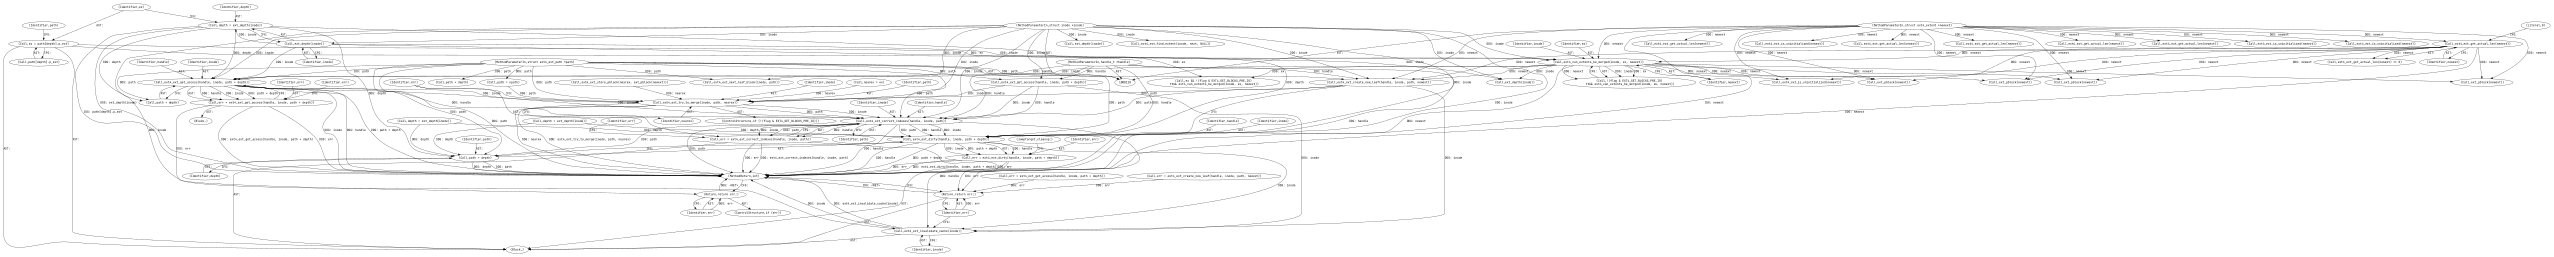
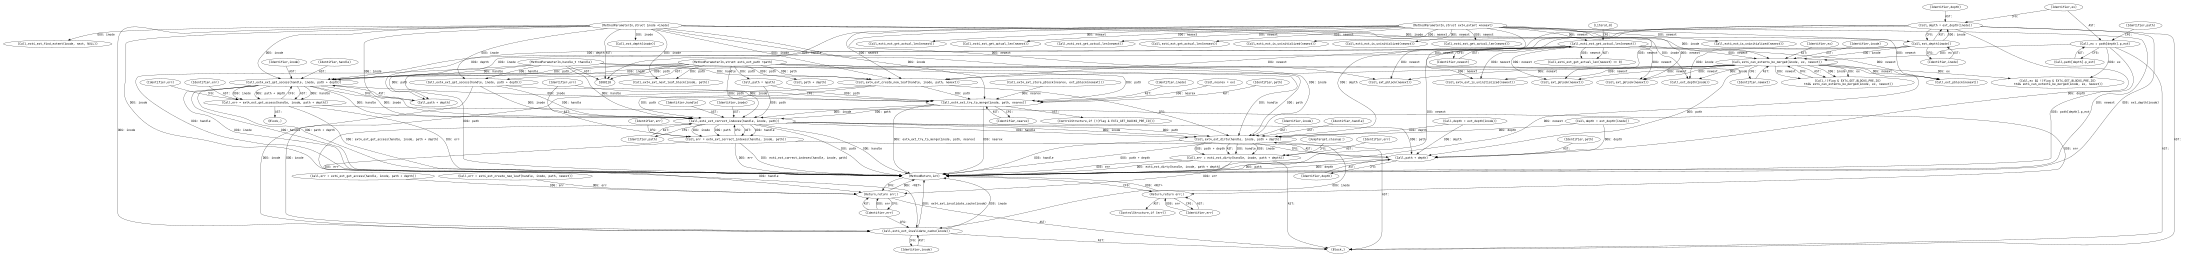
edge "(MethodParameterIn,struct ext4_extent *newext)" -> "(Call,ext4_can_extents_be_merged(inode, ex, newext))": removed, label "DDG: newext"
edge "(MethodParameterIn,struct ext4_extent *newext)" -> "1000110": label "AST: " -> "DDG: handle"
edge "(Call,path = npath)" -> "(Call,ext4_ext_correct_indexes(handle, inode, path))": added, label "DDG: path"
